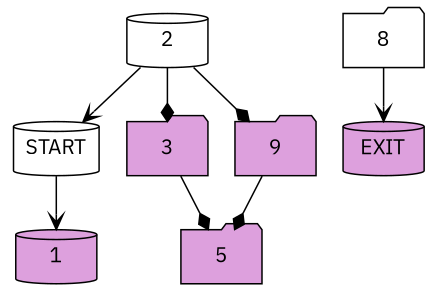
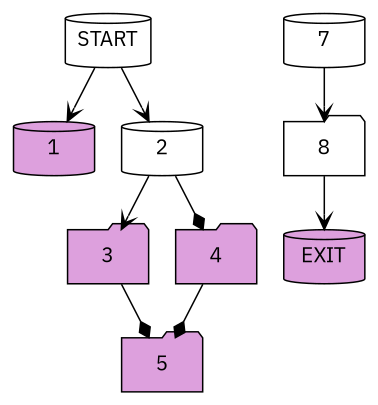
node "7": added
edge "2" -> "3": arrowhead diamond -> vee
edge "2" -> "START": reversed
node "9": label "9" -> "4"
